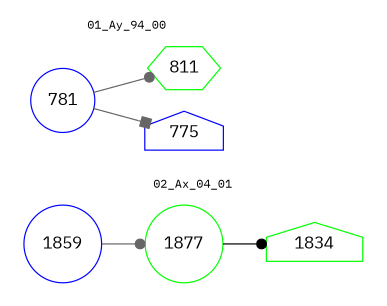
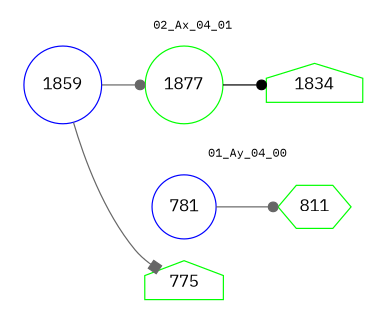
cluster "01_Ay_94_00": label "01_Ay_94_00" -> "01_Ay_04_00"
edge "781" -> "775": now "1859" -> "775"
node "775": color blue -> green
